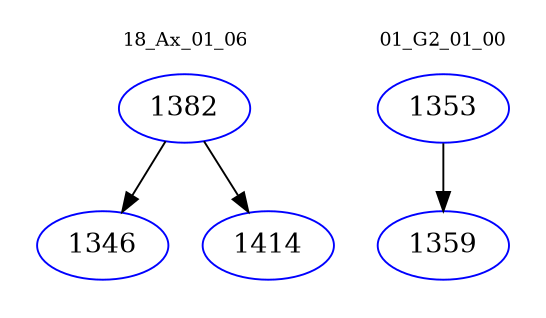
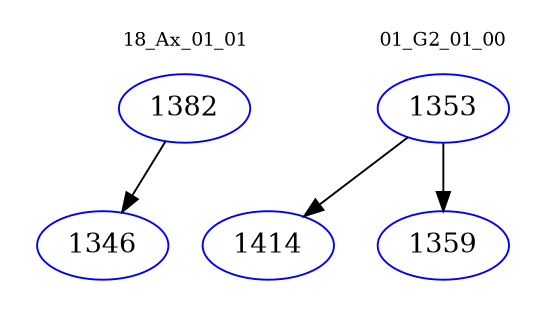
cluster "18_Ax_01_06": label "18_Ax_01_06" -> "18_Ax_01_01"
edge "1382" -> "1414": now "1353" -> "1414"
